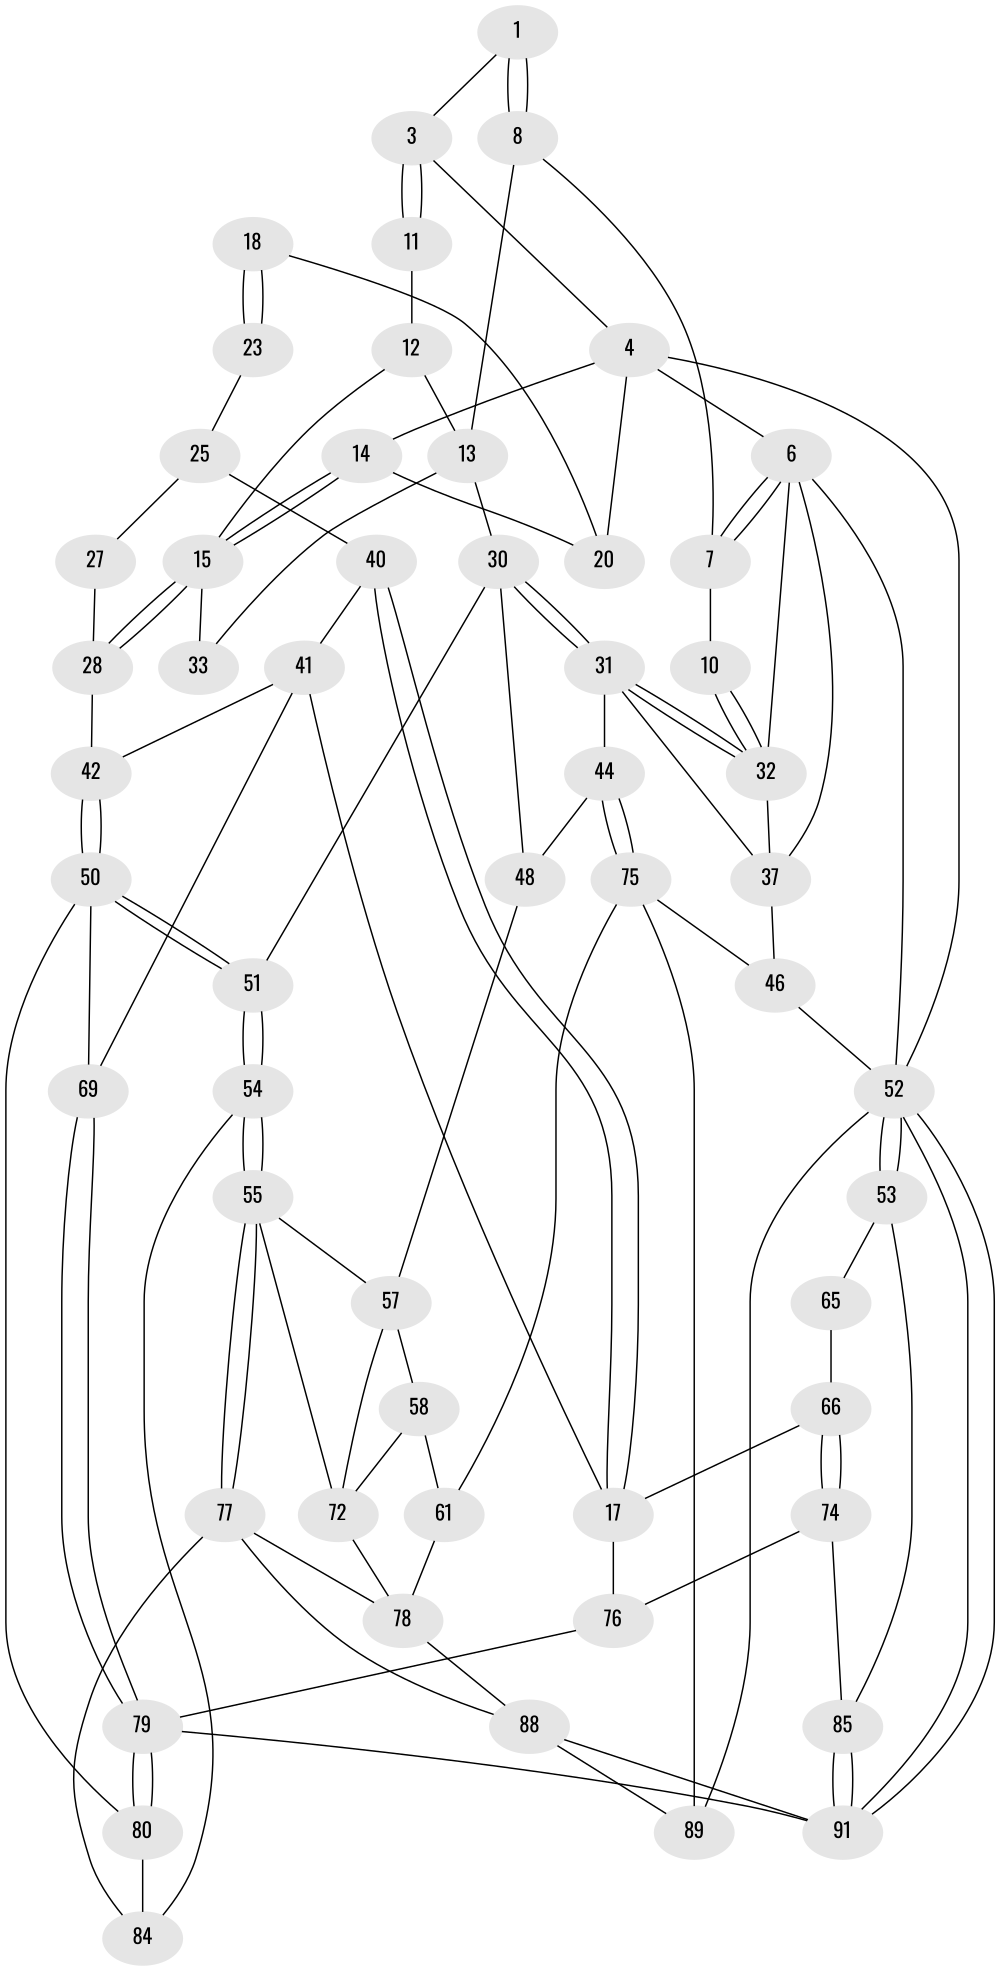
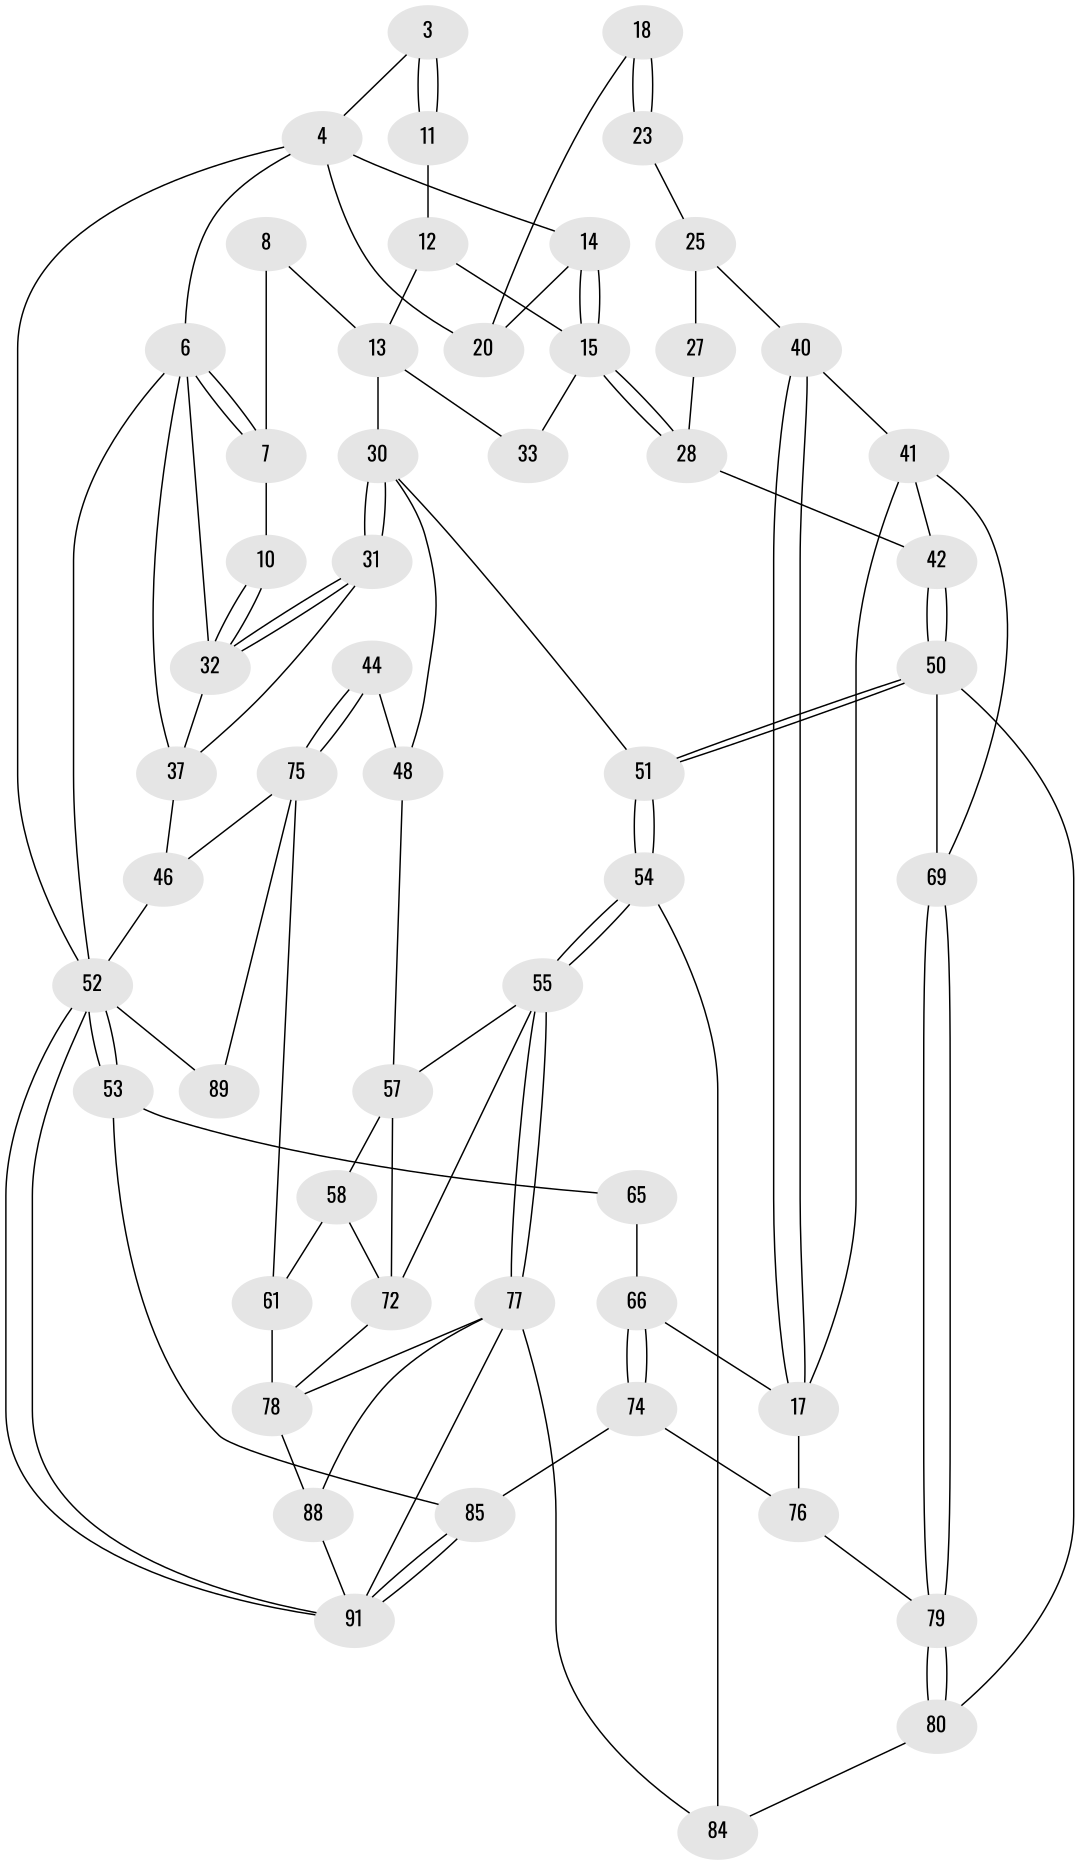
node "1": removed
edge "31" -- "44": removed
edge "79" -- "91": now "77" -- "91"
edge "88" -- "89": removed
